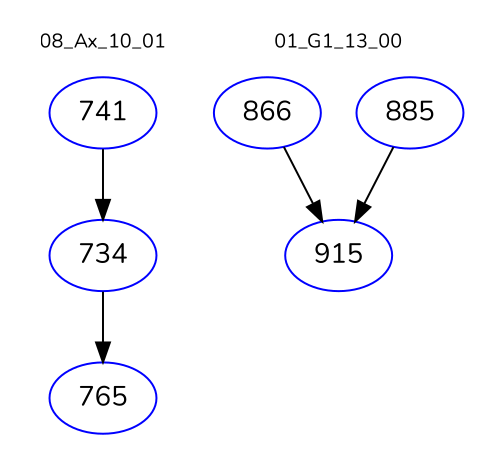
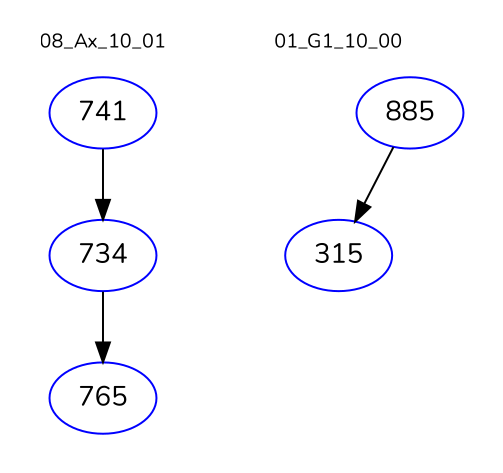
cluster "01_G1_13_00": label "01_G1_13_00" -> "01_G1_10_00"
node "866": removed
node "915": label "915" -> "315"
